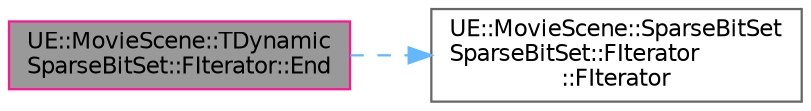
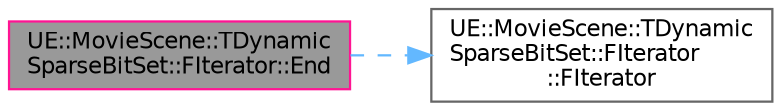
node "UE::MovieScene::SparseBitSet SparseBitSet::FIterator ::FIterator": label "UE::MovieScene::SparseBitSet SparseBitSet::FIterator ::FIterator" -> "UE::MovieScene::TDynamic SparseBitSet::FIterator ::FIterator"
